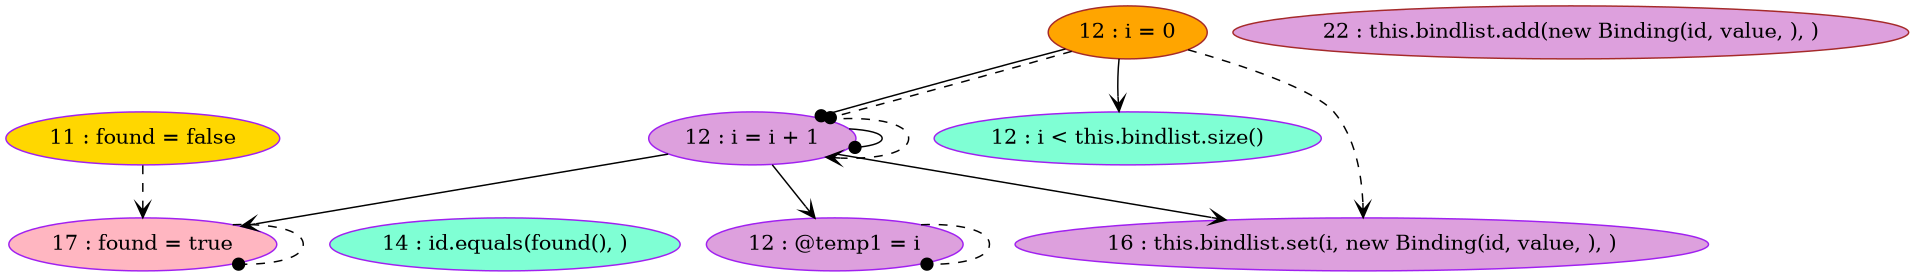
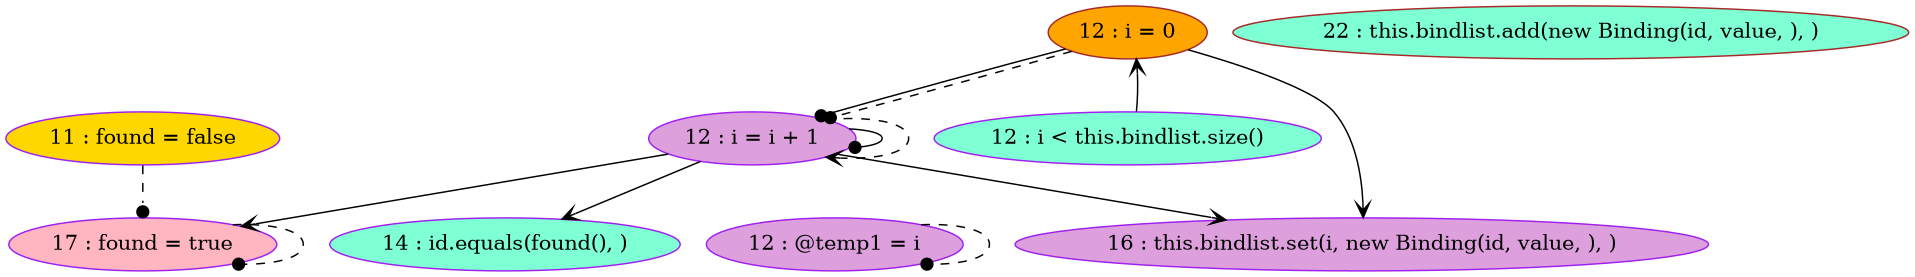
node "22 : this.bindlist.add(new Binding(id, value, ), )": fillcolor plum -> aquamarine
edge "12 : i = 0" -> "12 : i < this.bindlist.size()": reversed
edge "12 : i = 0" -> "16 : this.bindlist.set(i, new Binding(id, value, ), )": style dashed -> solid
edge "11 : found = false" -> "17 : found = true": arrowhead vee -> dot
edge "12 : i = i + 1" -> "12 : @temp1 = i": now "12 : i = i + 1" -> "14 : id.equals(found(), )"
